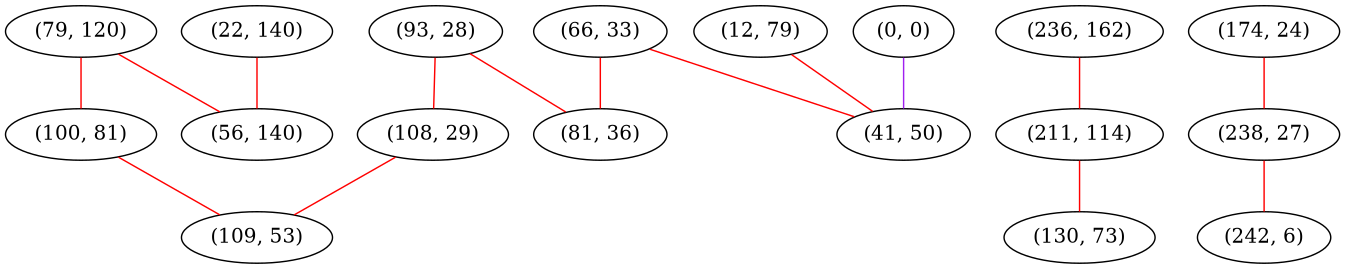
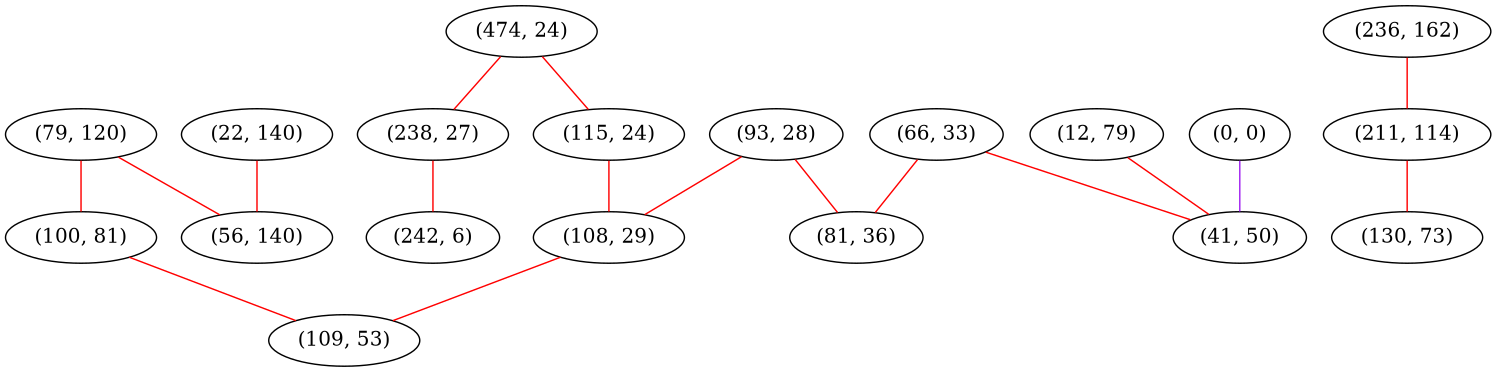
node "(174, 24)": label "(174, 24)" -> "(474, 24)"
node "(115, 24)": added
